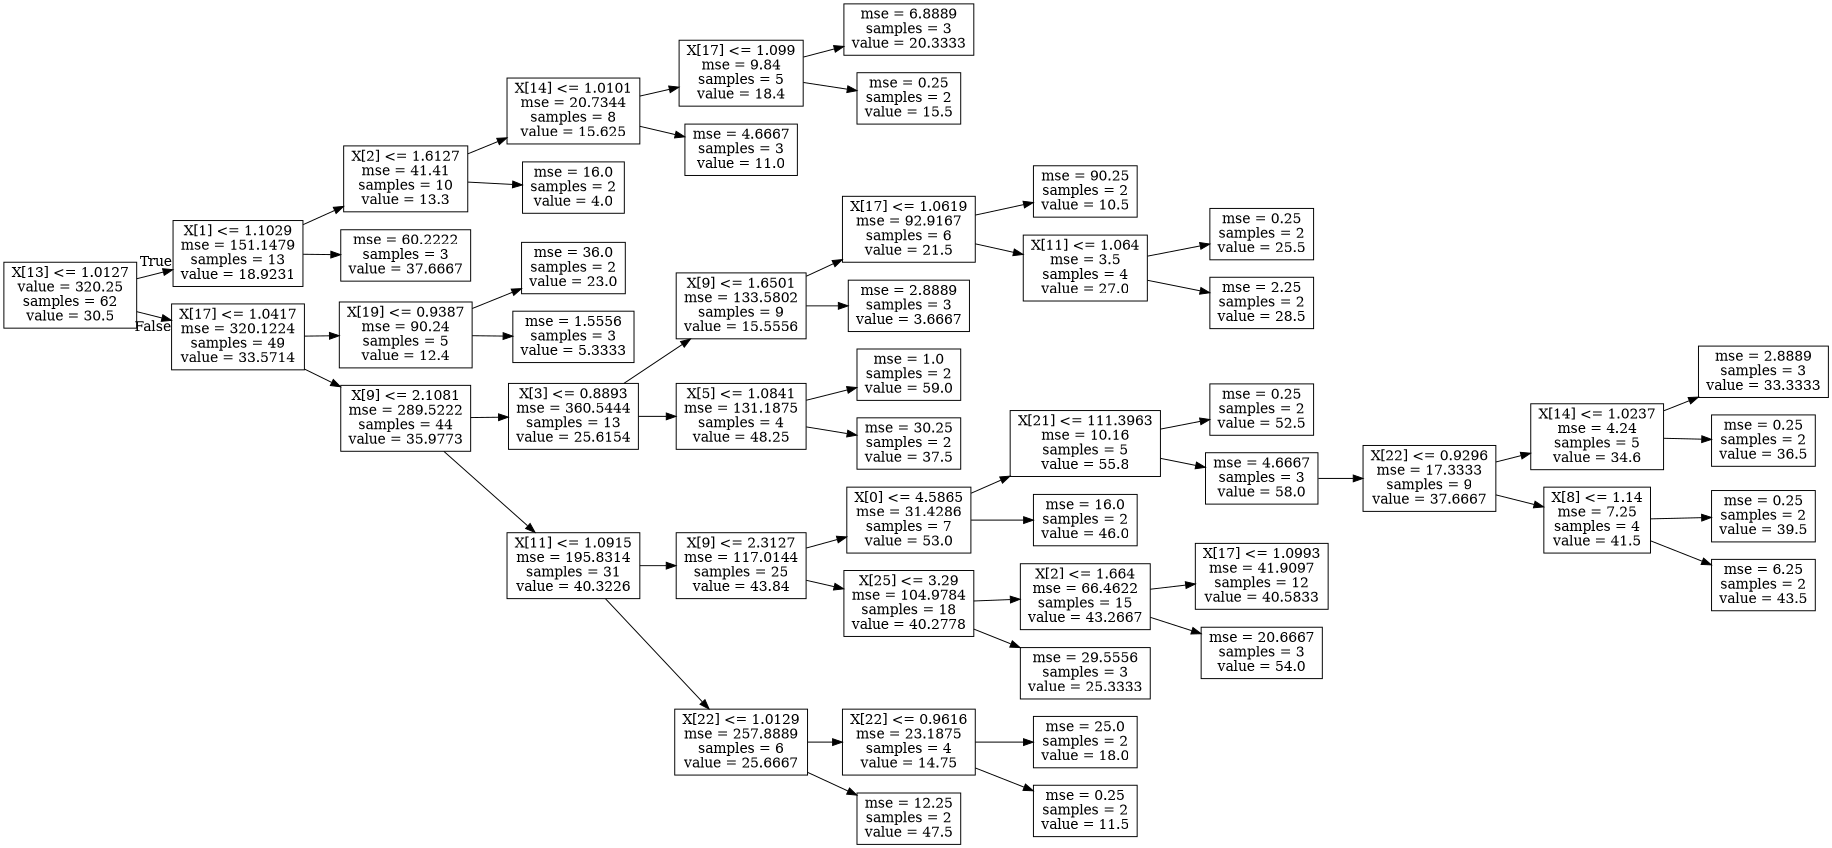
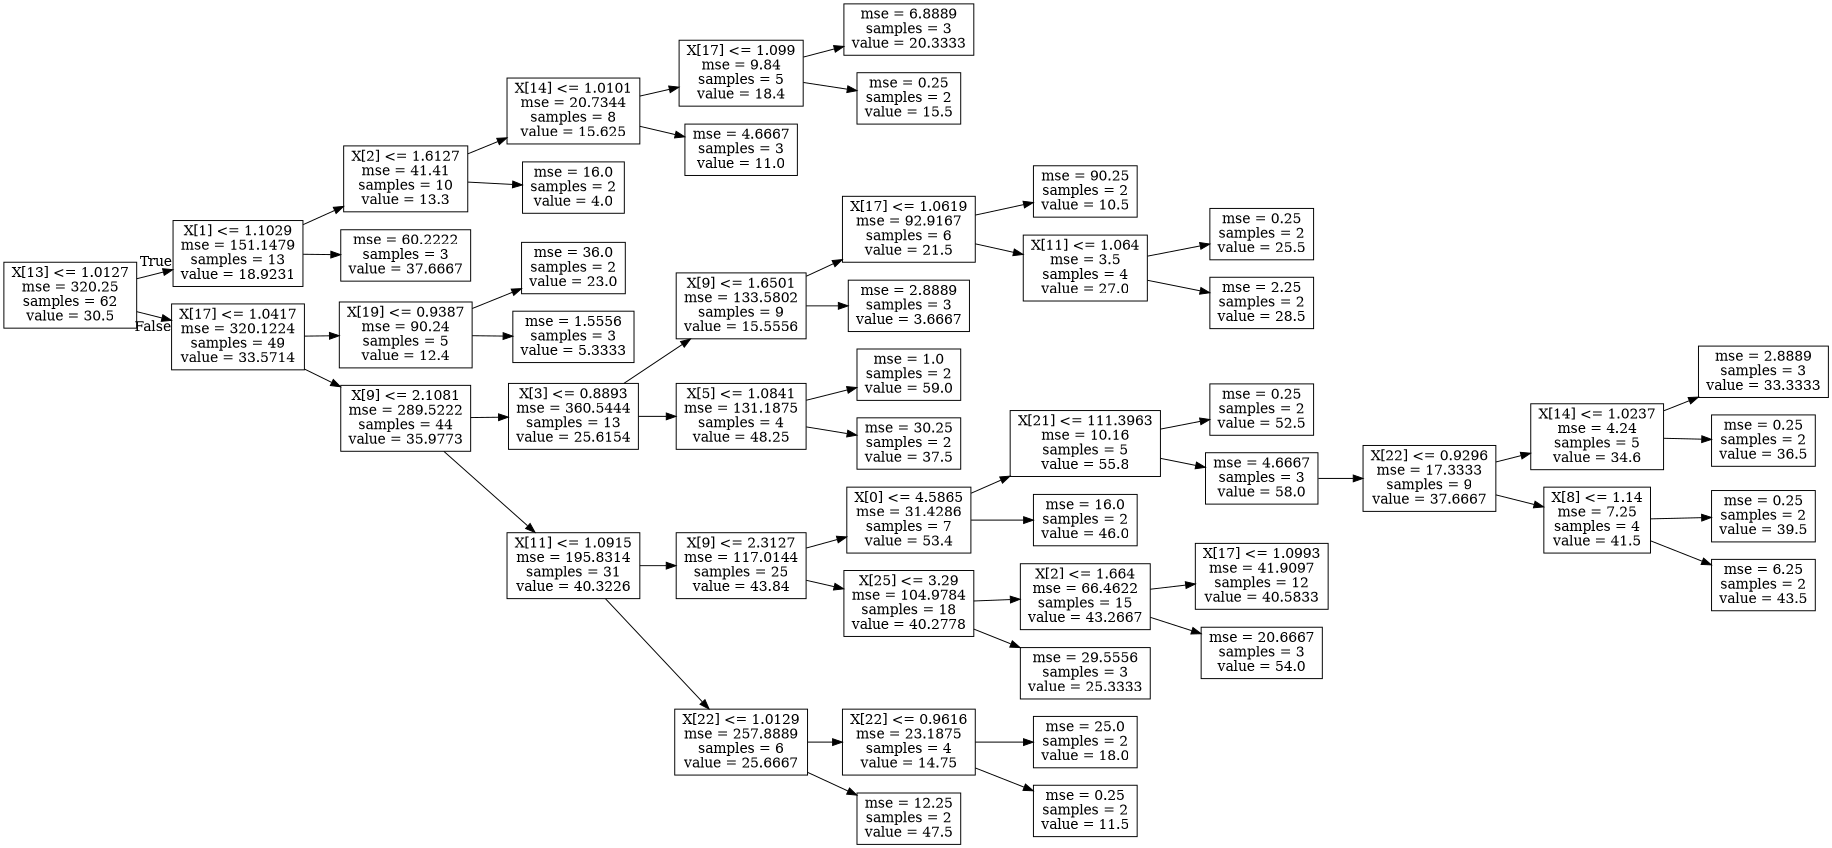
node "X[13] <= 1.0127 value = 320.25 samples = 62 value = 30.5": label "X[13] <= 1.0127 value = 320.25 samples = 62 value = 30.5" -> "X[13] <= 1.0127 mse = 320.25 samples = 62 value = 30.5"
node "X[0] <= 4.5865 mse = 31.4286 samples = 7 value = 53.0": label "X[0] <= 4.5865 mse = 31.4286 samples = 7 value = 53.0" -> "X[0] <= 4.5865 mse = 31.4286 samples = 7 value = 53.4"
